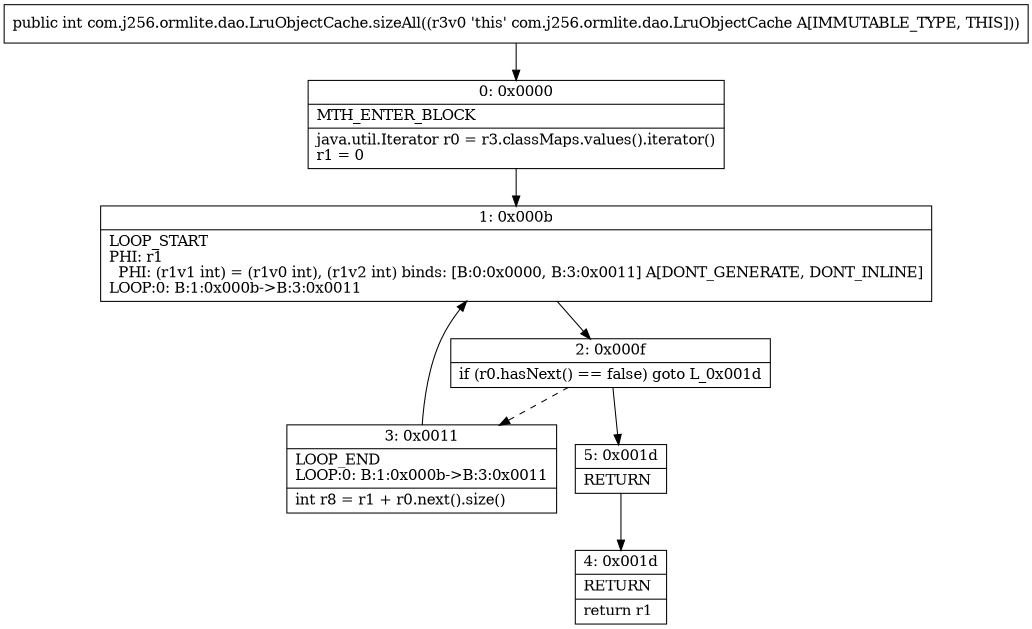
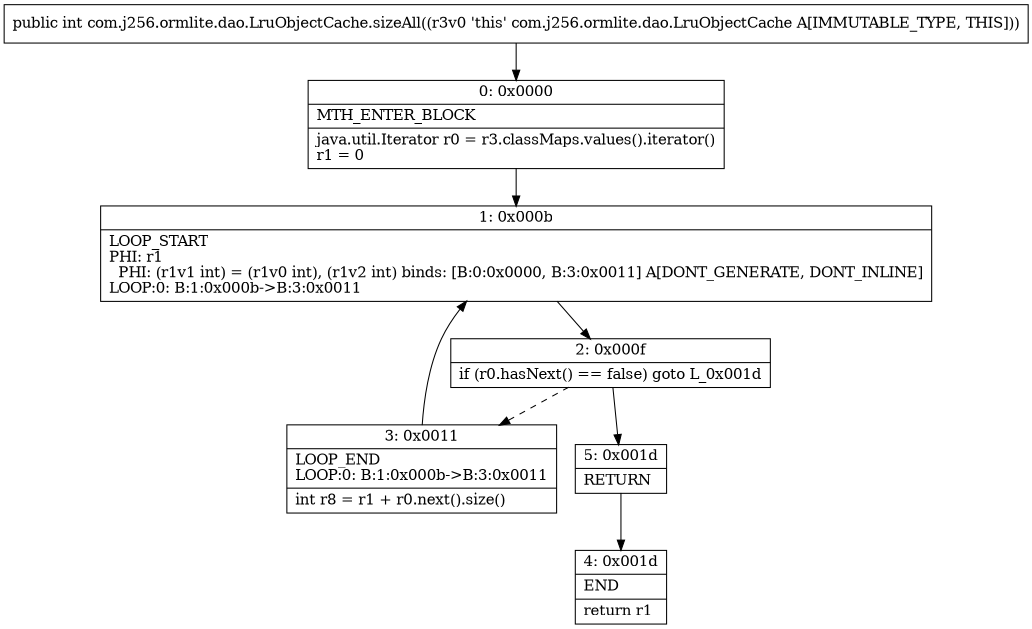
node "4: 0x001d": text "RETURN" -> "END"
